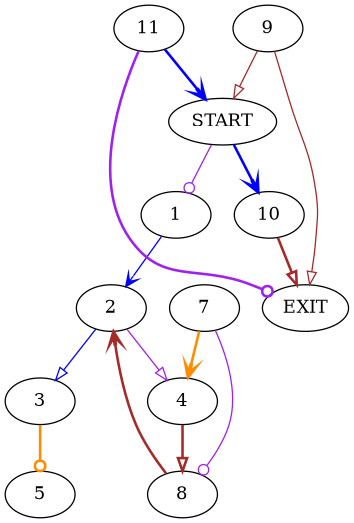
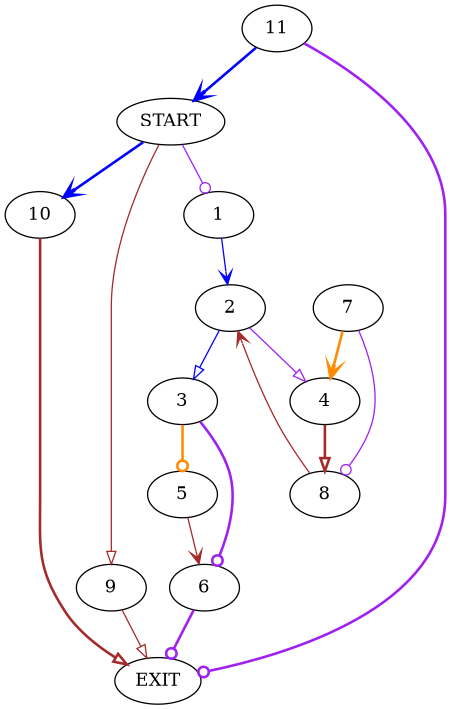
edge "9" -> "START": reversed
edge "8" -> "2": style bold -> solid
node "6": added
